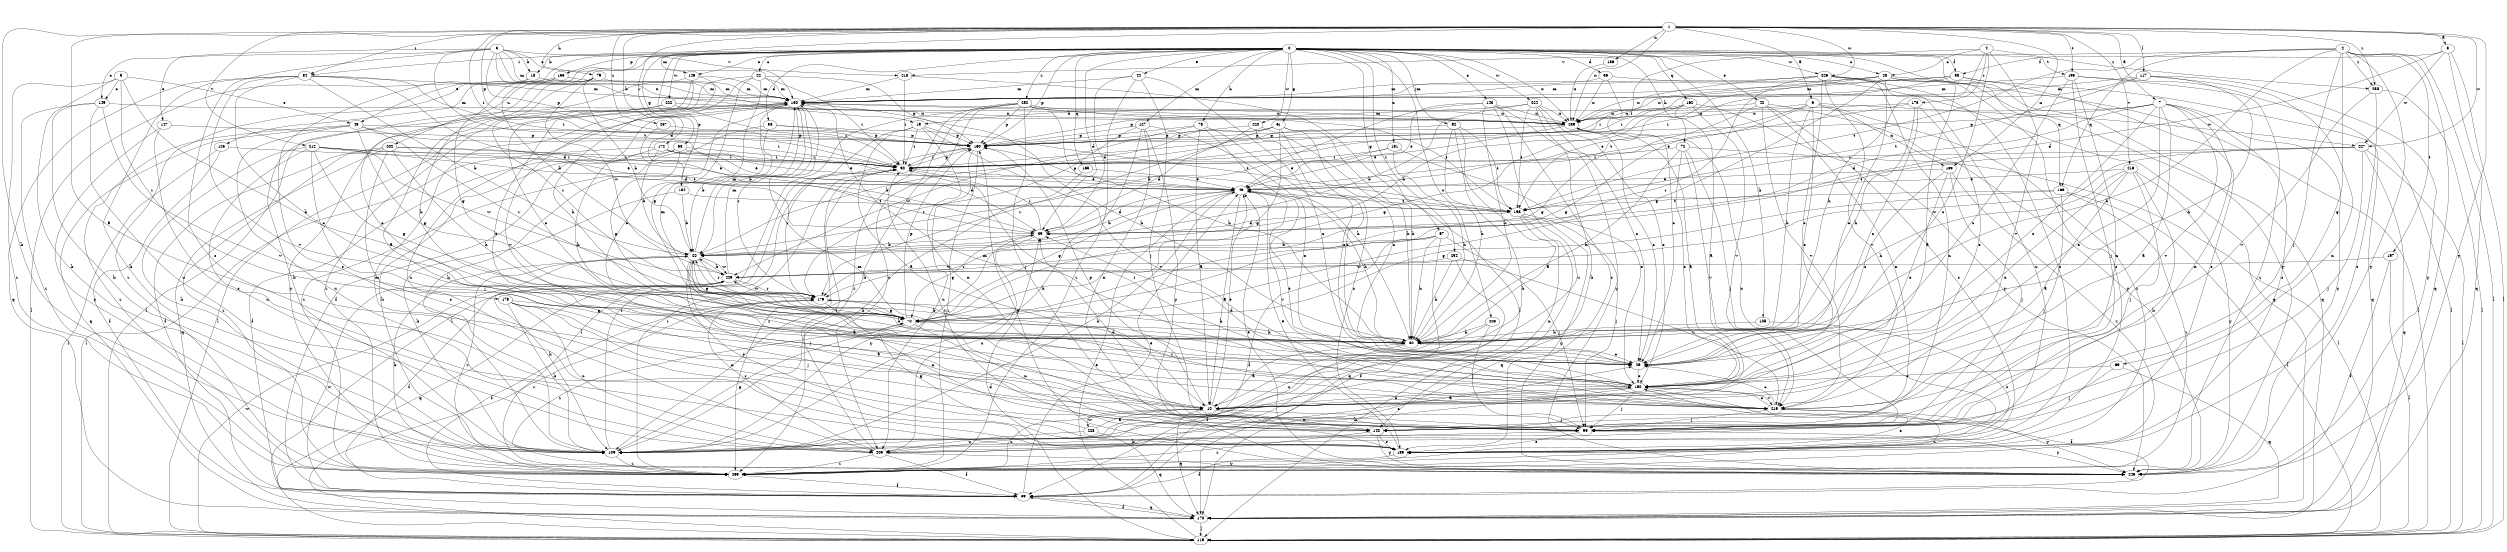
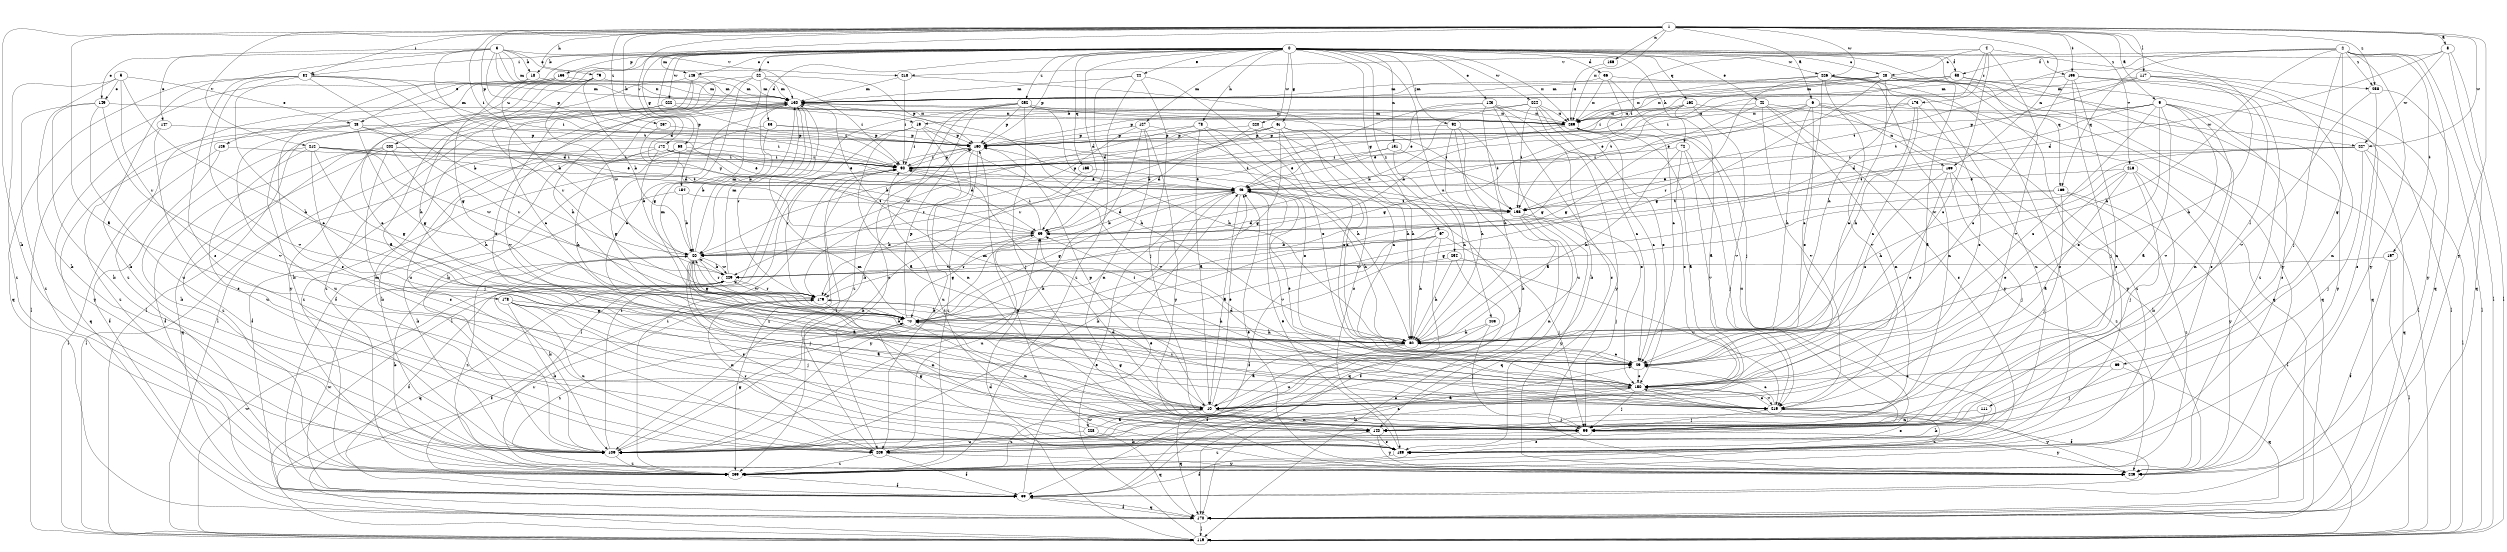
node "7": label "7" -> "9"
edge "202" -> "49": label "e" -> "y"
edge "179" -> "70": now "10" -> "70"
node "105": removed
edge "36" -> "99": added, label "j"
node "111": added
edge "72" -> "119": removed, label "l"
